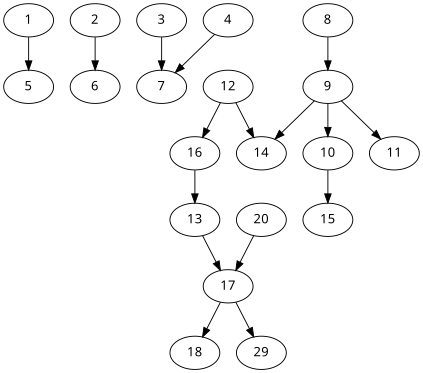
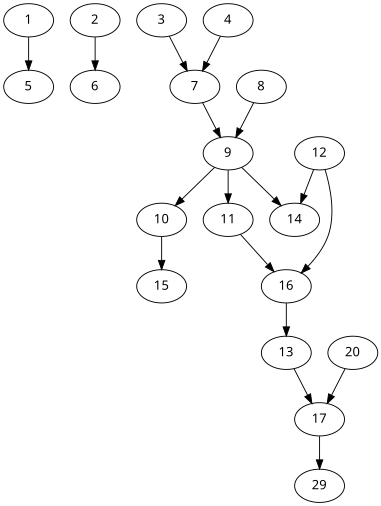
edge "7" -> "9": added
edge "11" -> "16": added
node "18": removed
